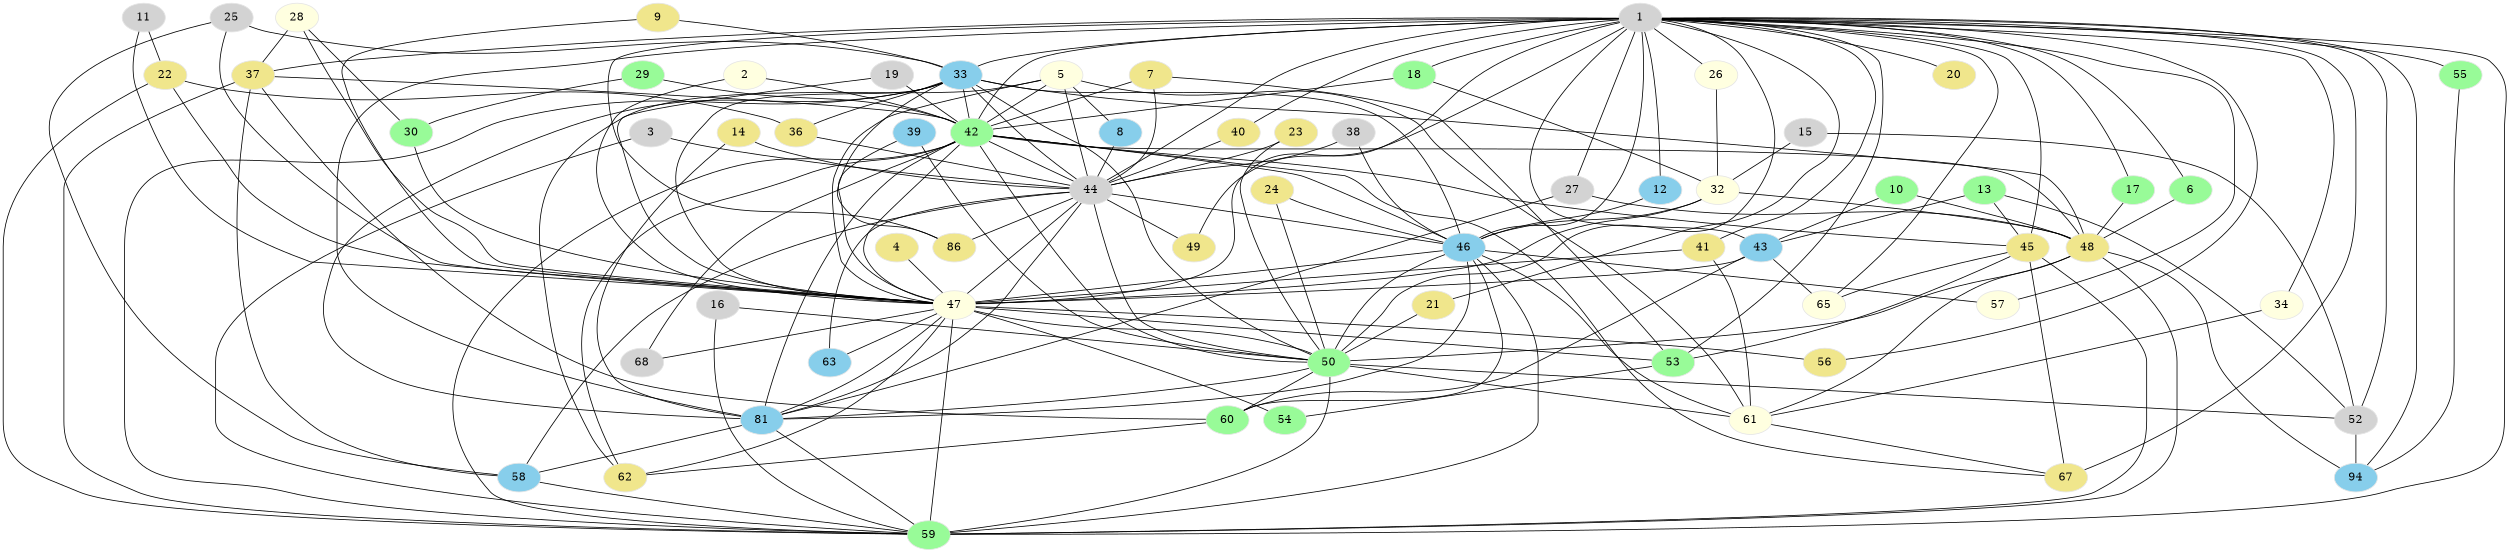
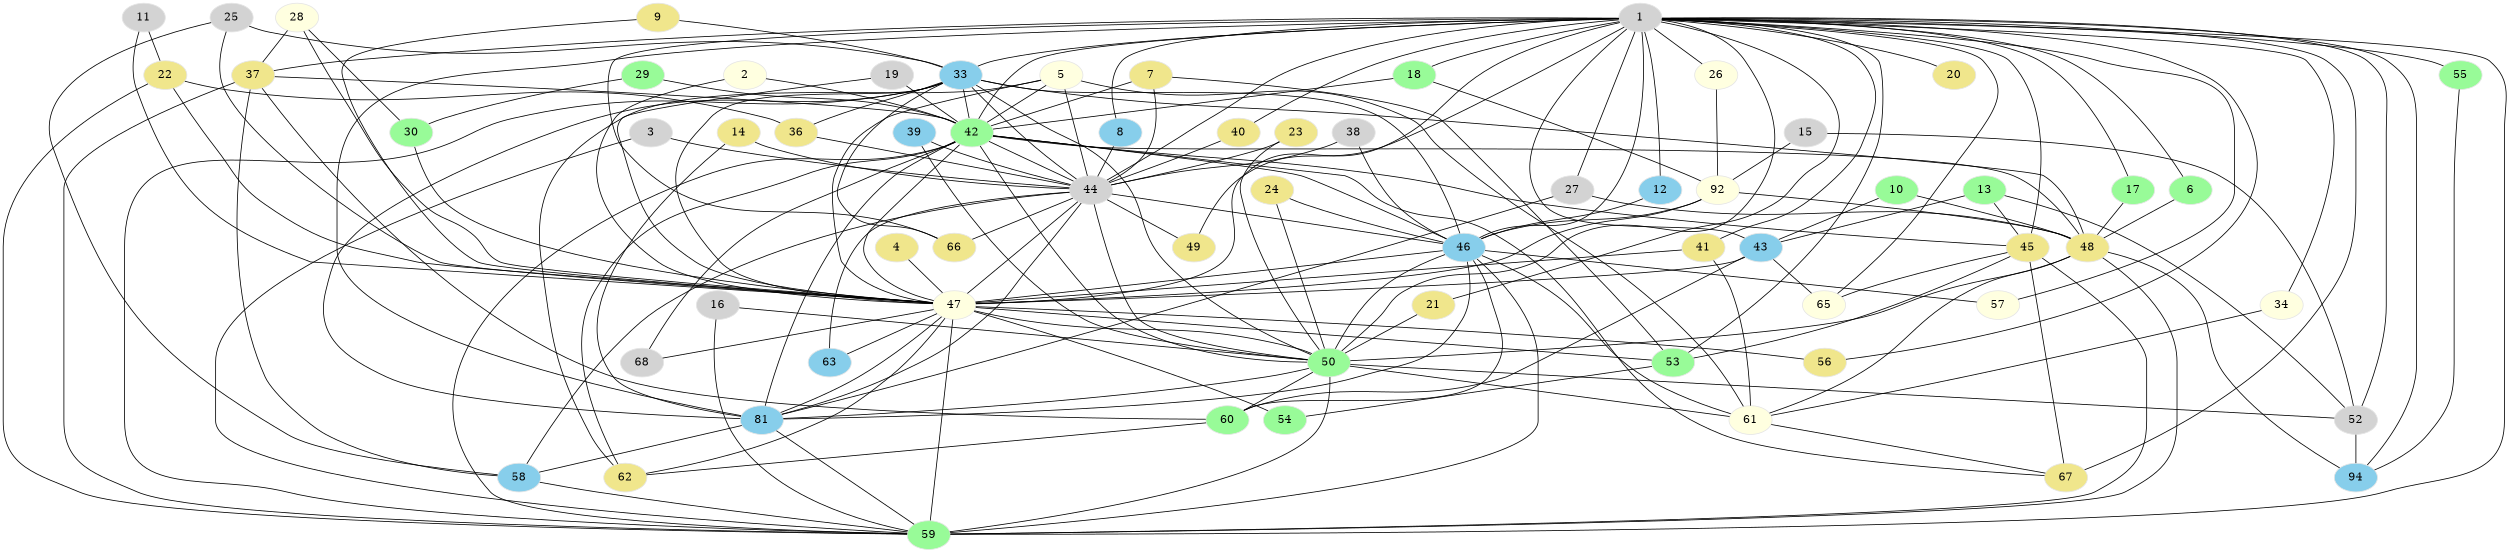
edge "5" -- "8": now "1" -- "8"
node "32": label "32" -> "92"
edge "39" -- "47": now "39" -- "44"
node "86": label "86" -> "66"
